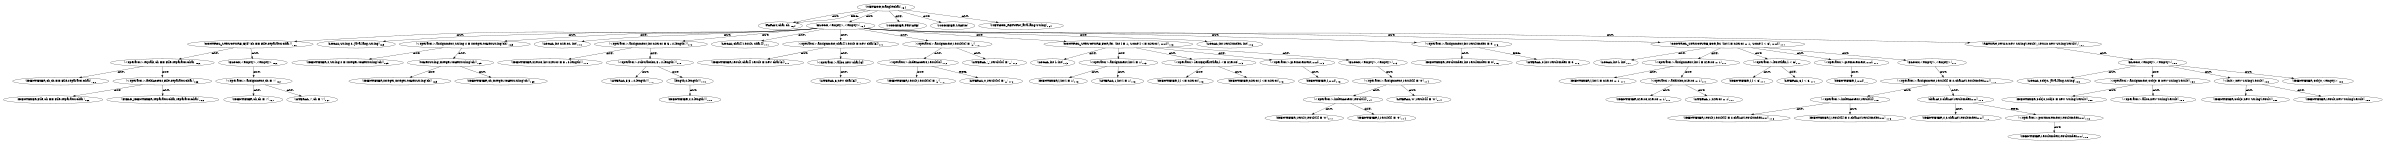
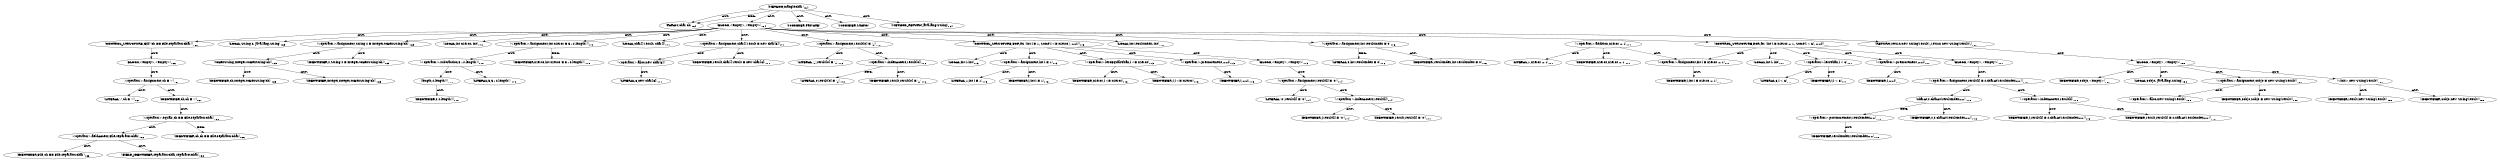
edge "(CONTROL_STRUCTURE,IF,if (ch == File.separatorChar))" -> "(<operator>.equals,ch == File.separatorChar)": now "(IDENTIFIER,ch,ch = '/')" -> "(<operator>.equals,ch == File.separatorChar)"
edge "(<operator>.assignment,int nzeros = 5 - s.length())" -> "(IDENTIFIER,nzeros,int nzeros = 5 - s.length())": label "AST: " -> "DDG: "
edge "(<operator>.assignment,int i = nzeros + 1)" -> "(<operator>.addition,nzeros + 1)": reversed
edge "(<operator>.equals,ch == File.separatorChar)" -> "(IDENTIFIER,ch,ch == File.separatorChar)": label "AST: " -> "DDG: "
node "(IDENTIFIER,s,s.charAt(resultIndex++))": text "178" -> "778"
